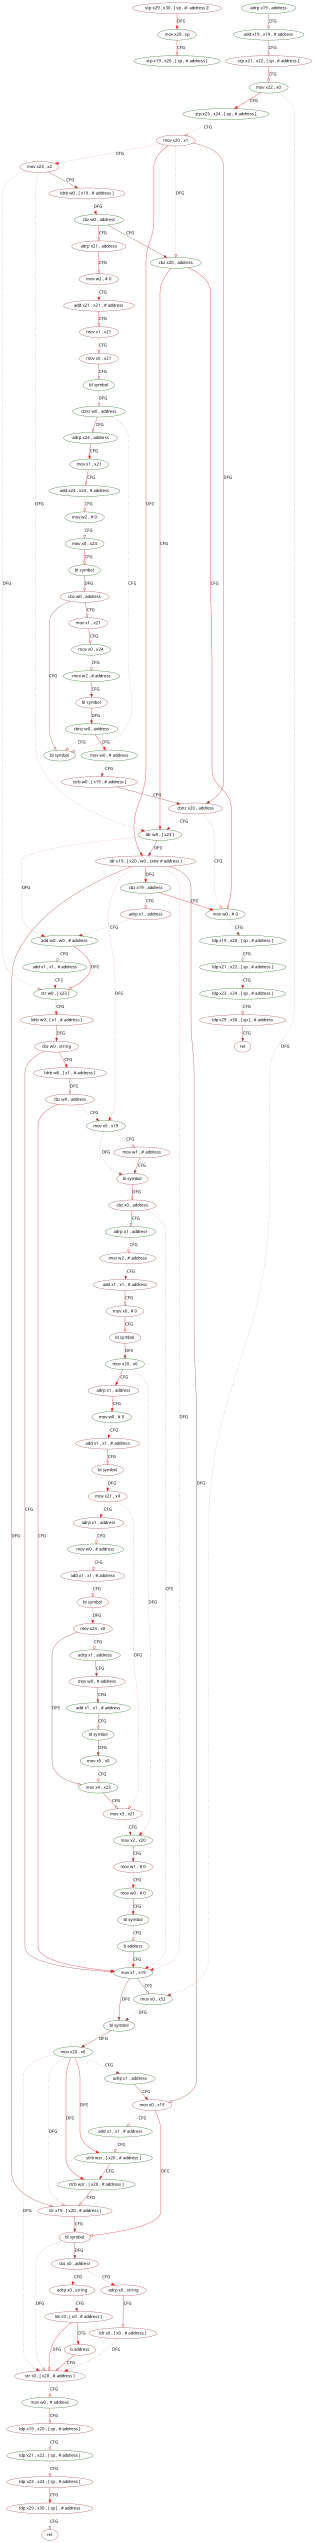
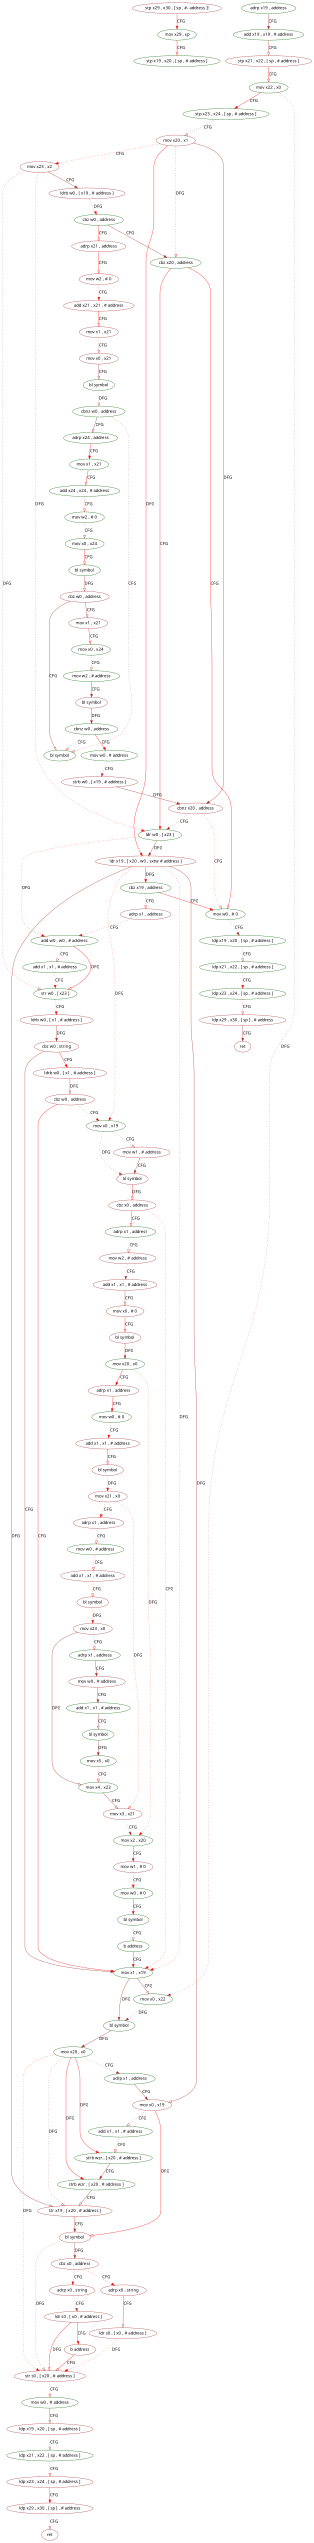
edge "adrp x19 , address" -> "add x19 , x19 , # address": arrowhead onormal -> normal
edge "stp x29 , x30 , [ sp , #- address ]!" -> "mov x29 , sp": label "DFG" -> "CFG"
edge "strb w0 , [ x19 , # address ]" -> "cbnz x20 , address": label "CFG" -> "DFG"
node "mov x0 , x52": label "mov x0 , x52" -> "mov x0 , x22"
